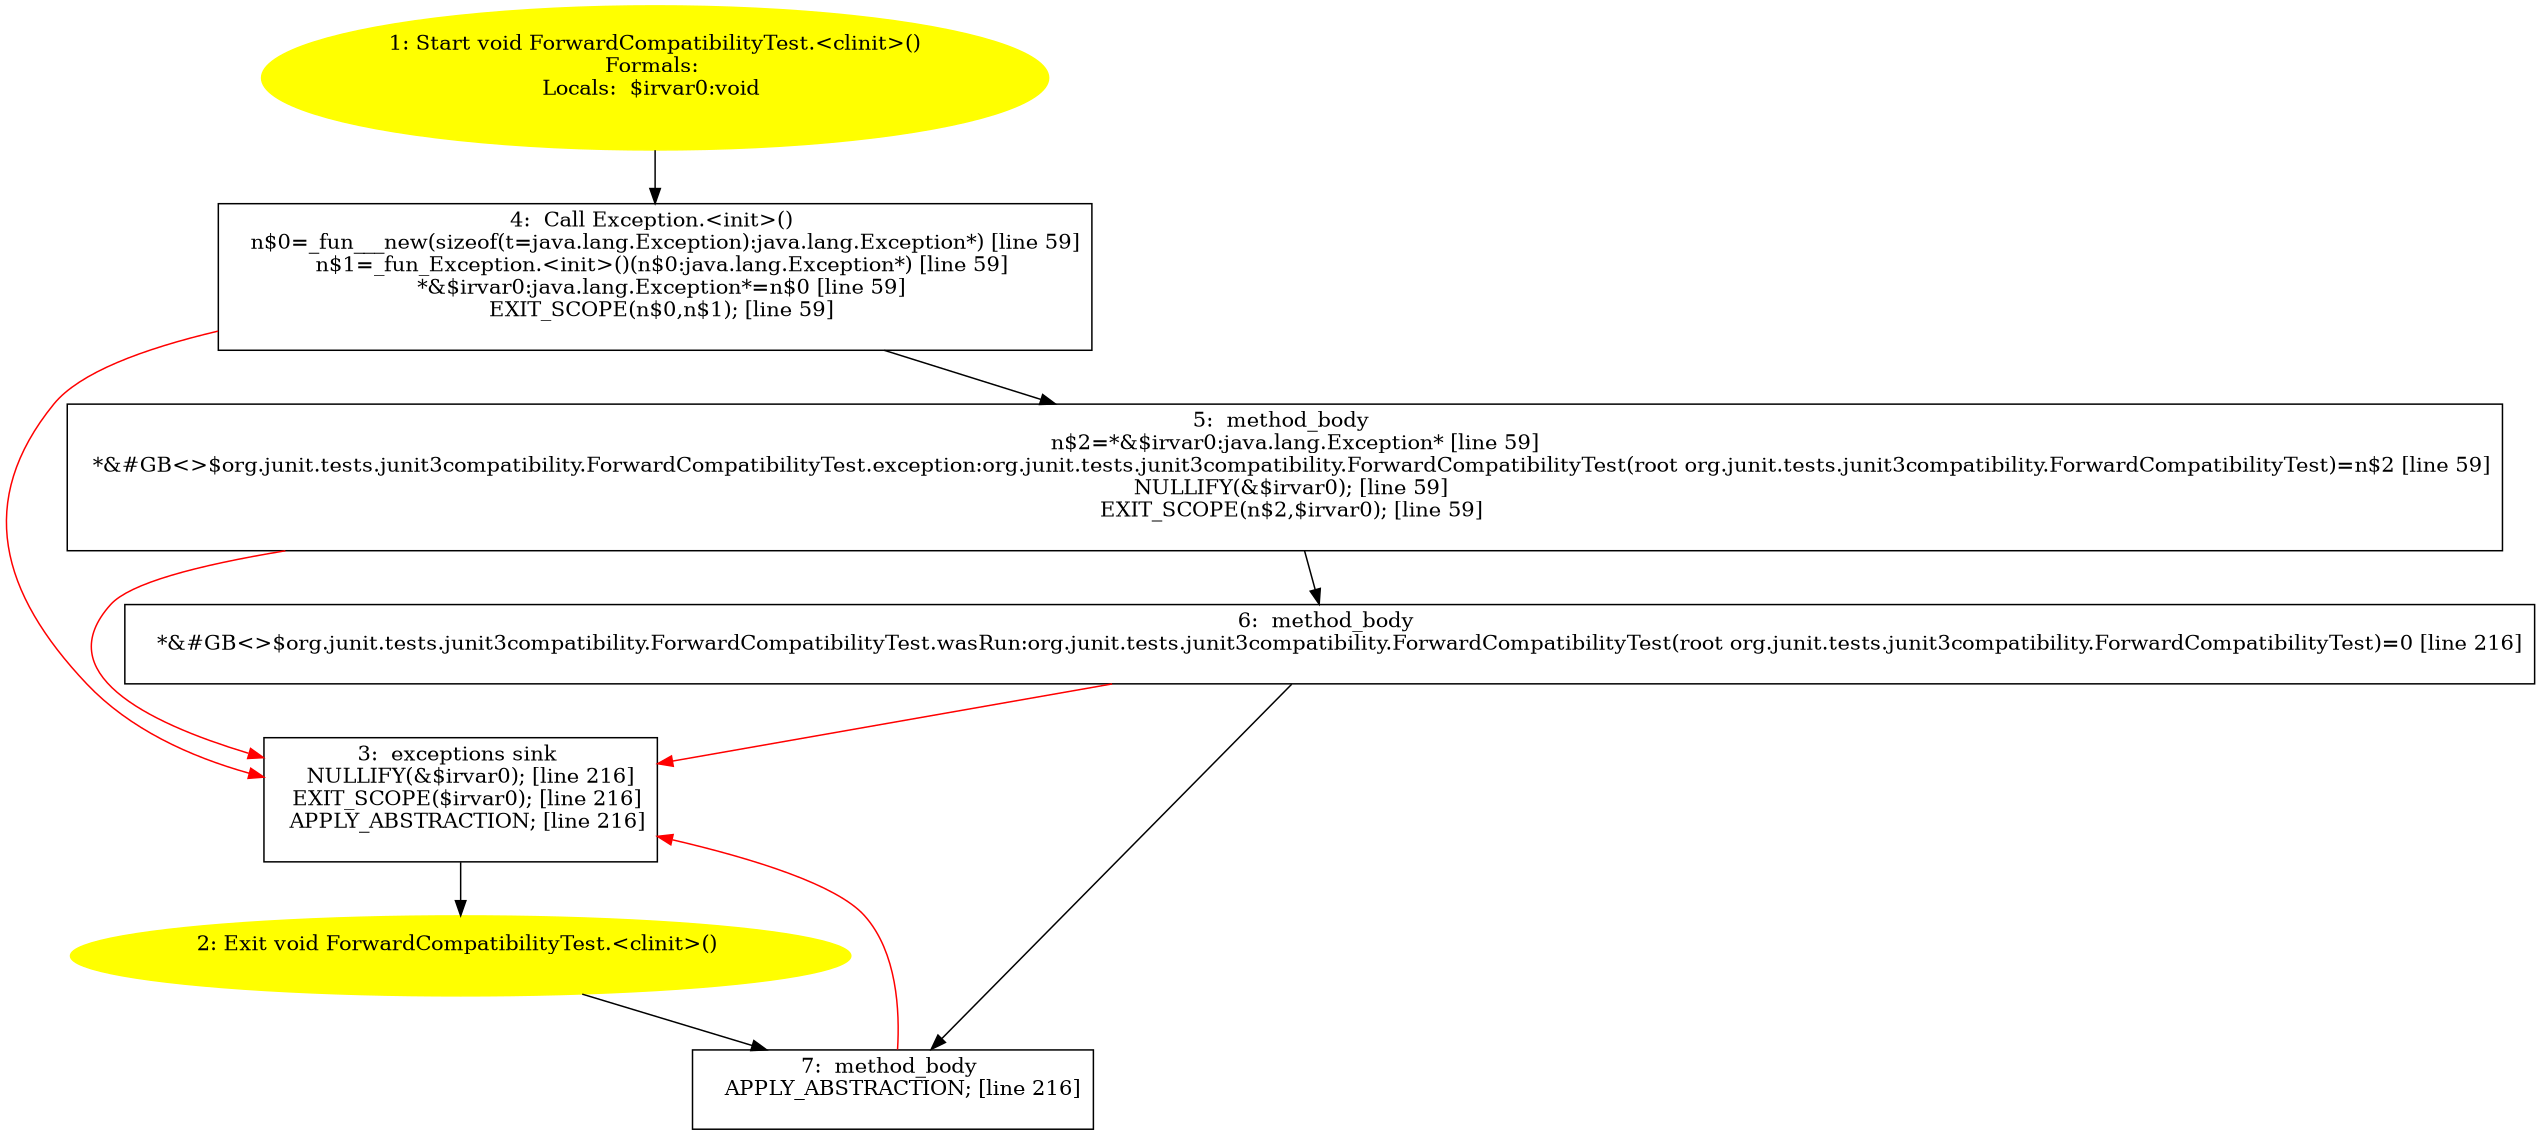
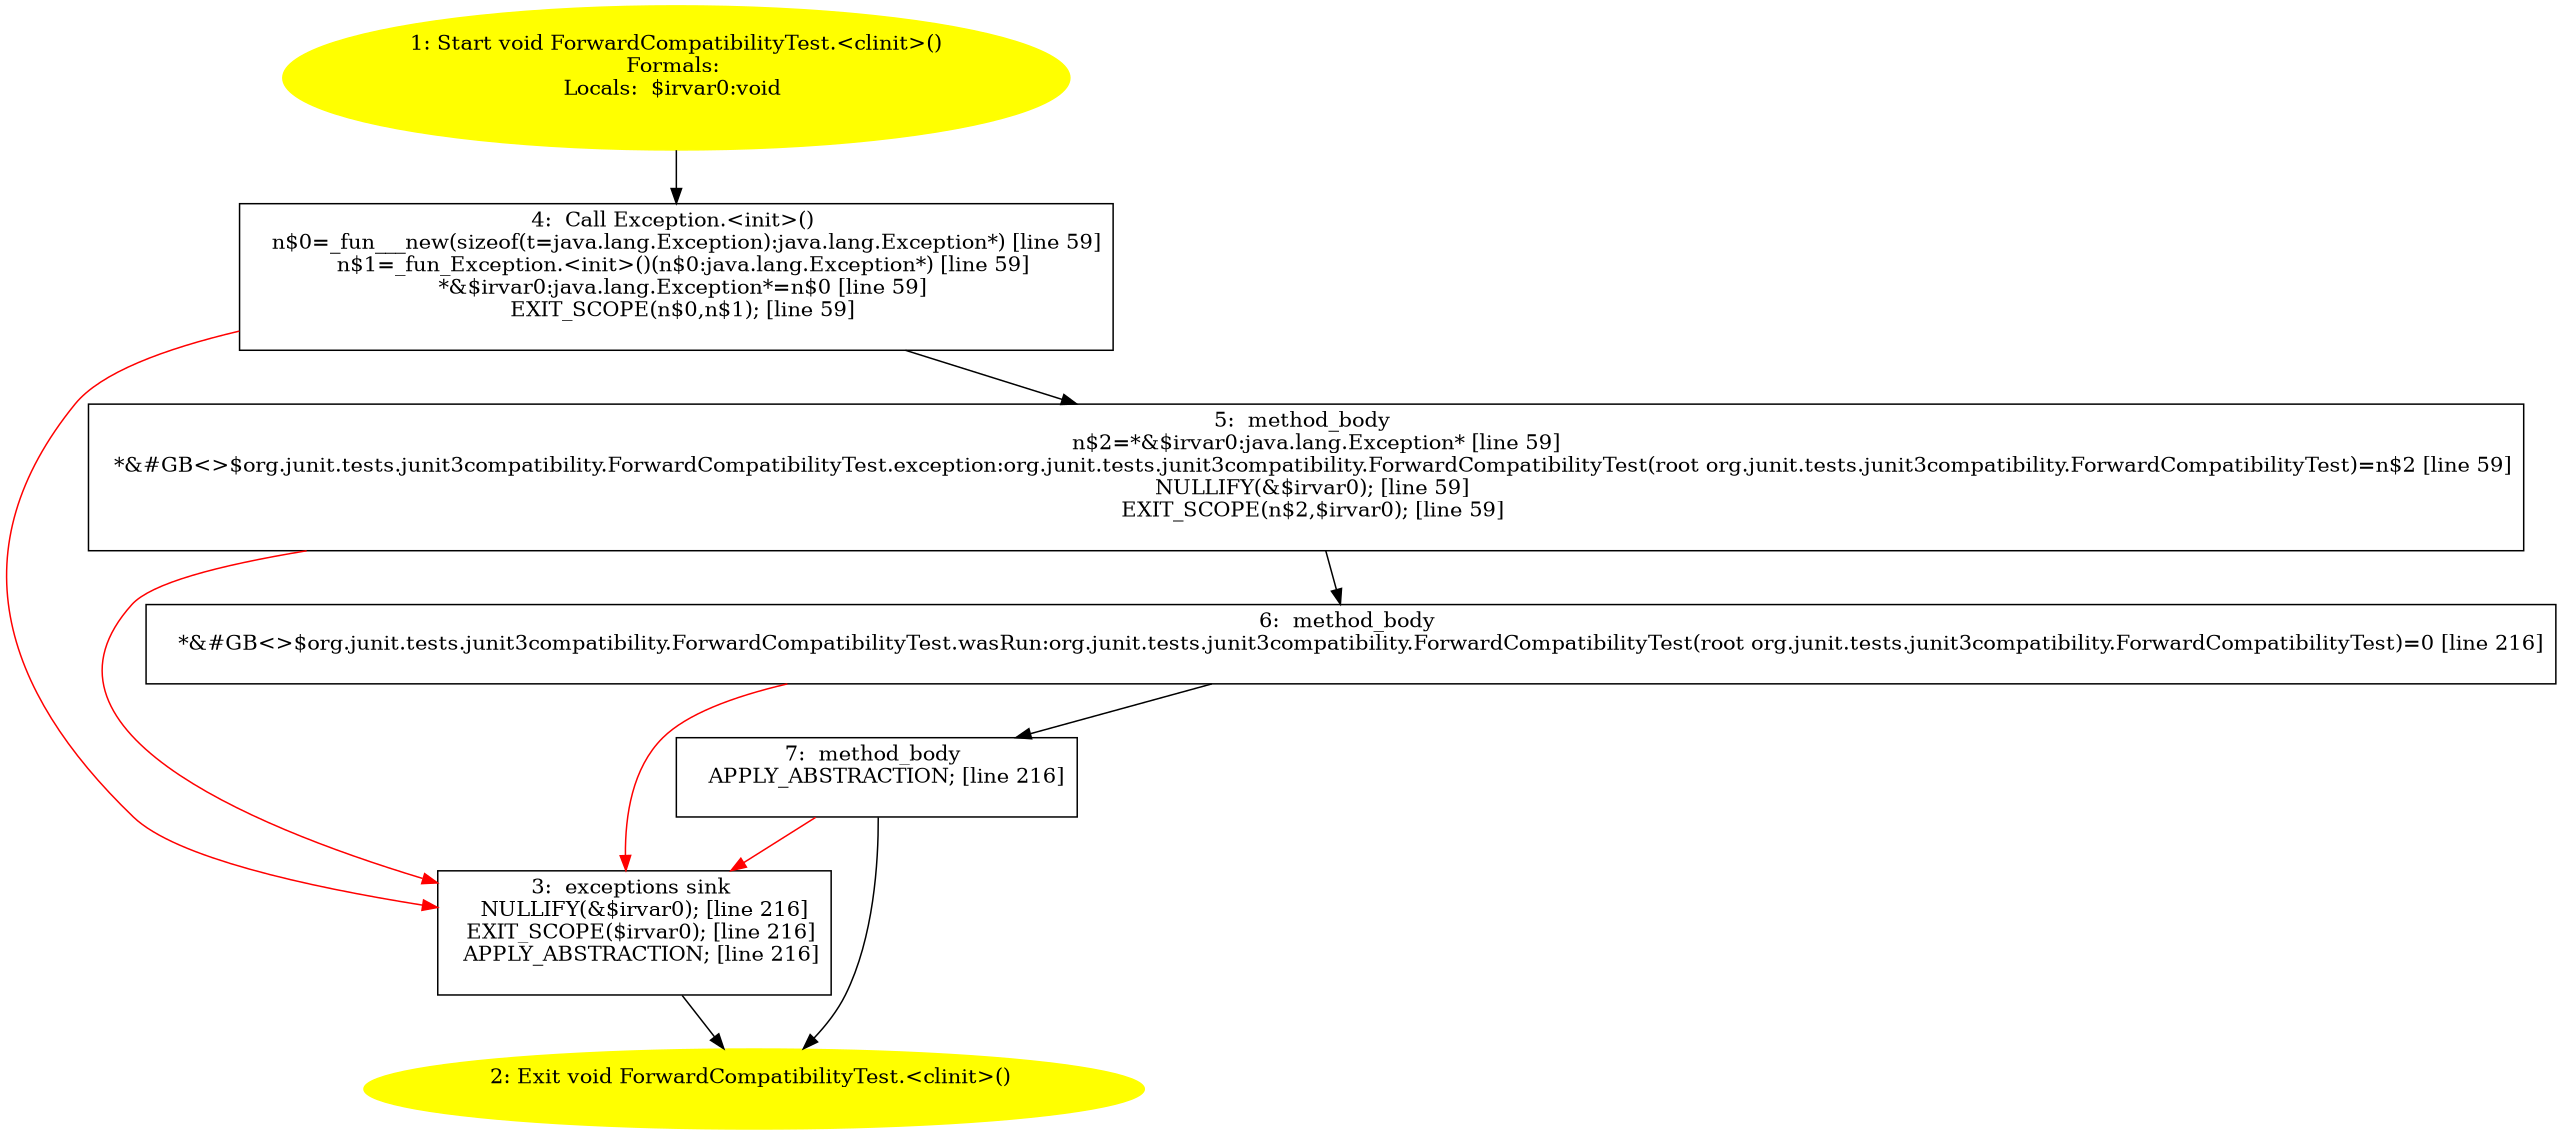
edge "2: Exit void ForwardCompatibilityTest.<clinit>()" -> "7:  method_body APPLY_ABSTRACTION; [line 216]": reversed
